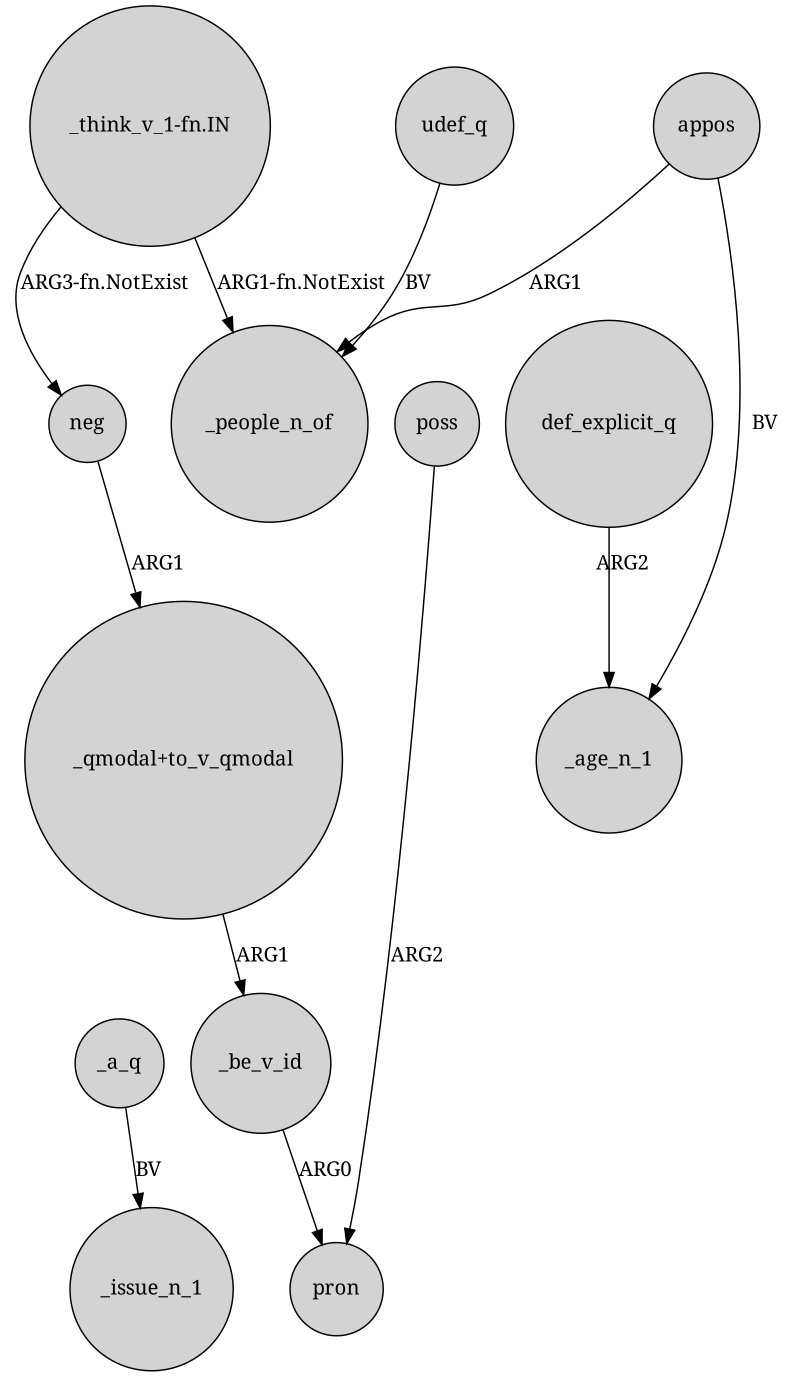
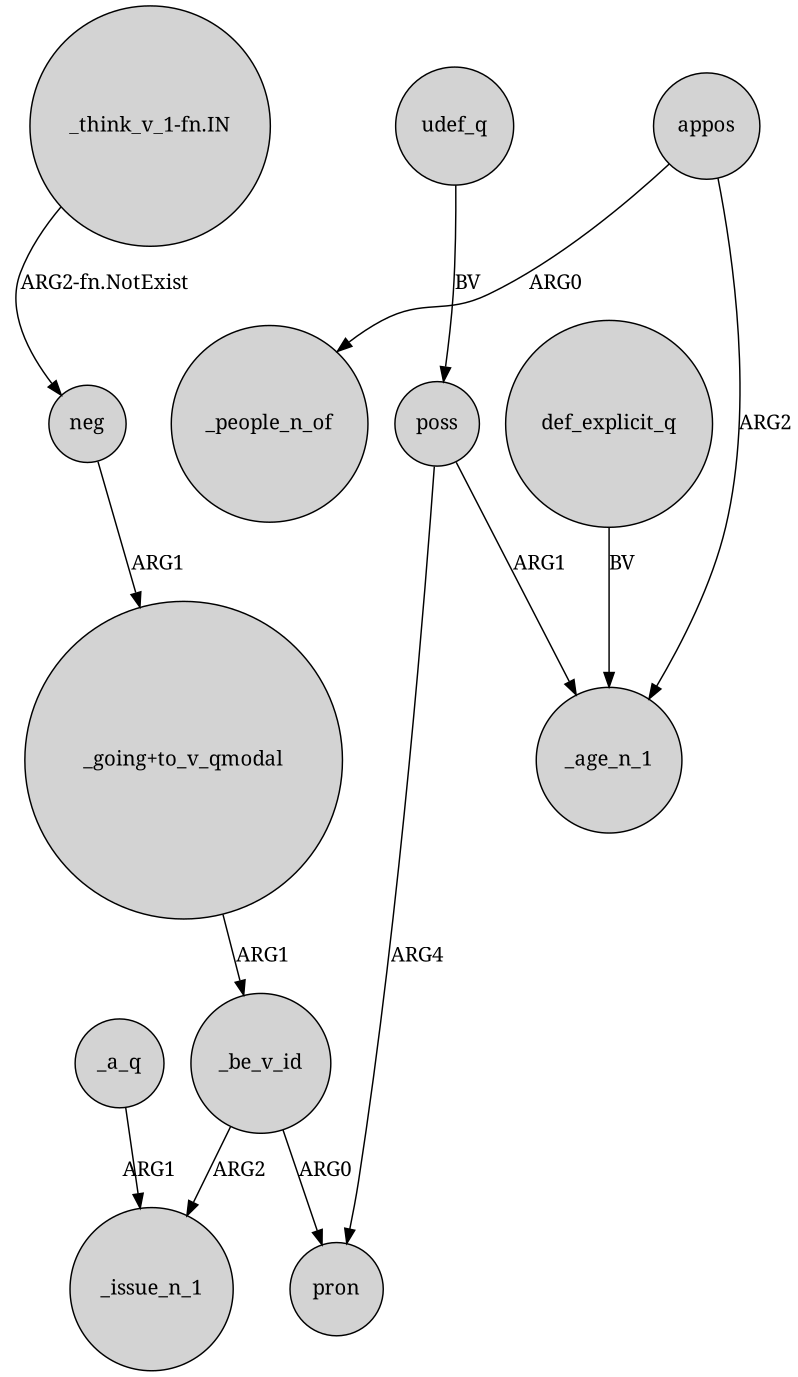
edge "udef_q" -> "_people_n_of": now "udef_q" -> "poss"
edge "_think_v_1-fn.IN" -> "_people_n_of": removed, label "ARG1-fn.NotExist"
edge "_think_v_1-fn.IN" -> "neg": label "ARG3-fn.NotExist" -> "ARG2-fn.NotExist"
edge "appos" -> "_people_n_of": label "ARG1" -> "ARG0"
edge "appos" -> "_age_n_1": label "BV" -> "ARG2"
edge "def_explicit_q" -> "_age_n_1": label "ARG2" -> "BV"
edge "poss" -> "_age_n_1": added, label "ARG1"
node "_qmodal+to_v_qmodal": label "_qmodal+to_v_qmodal" -> "_going+to_v_qmodal"
edge "poss" -> "pron": label "ARG2" -> "ARG4"
edge "_be_v_id" -> "_issue_n_1": added, label "ARG2"
edge "_a_q" -> "_issue_n_1": label "BV" -> "ARG1"
